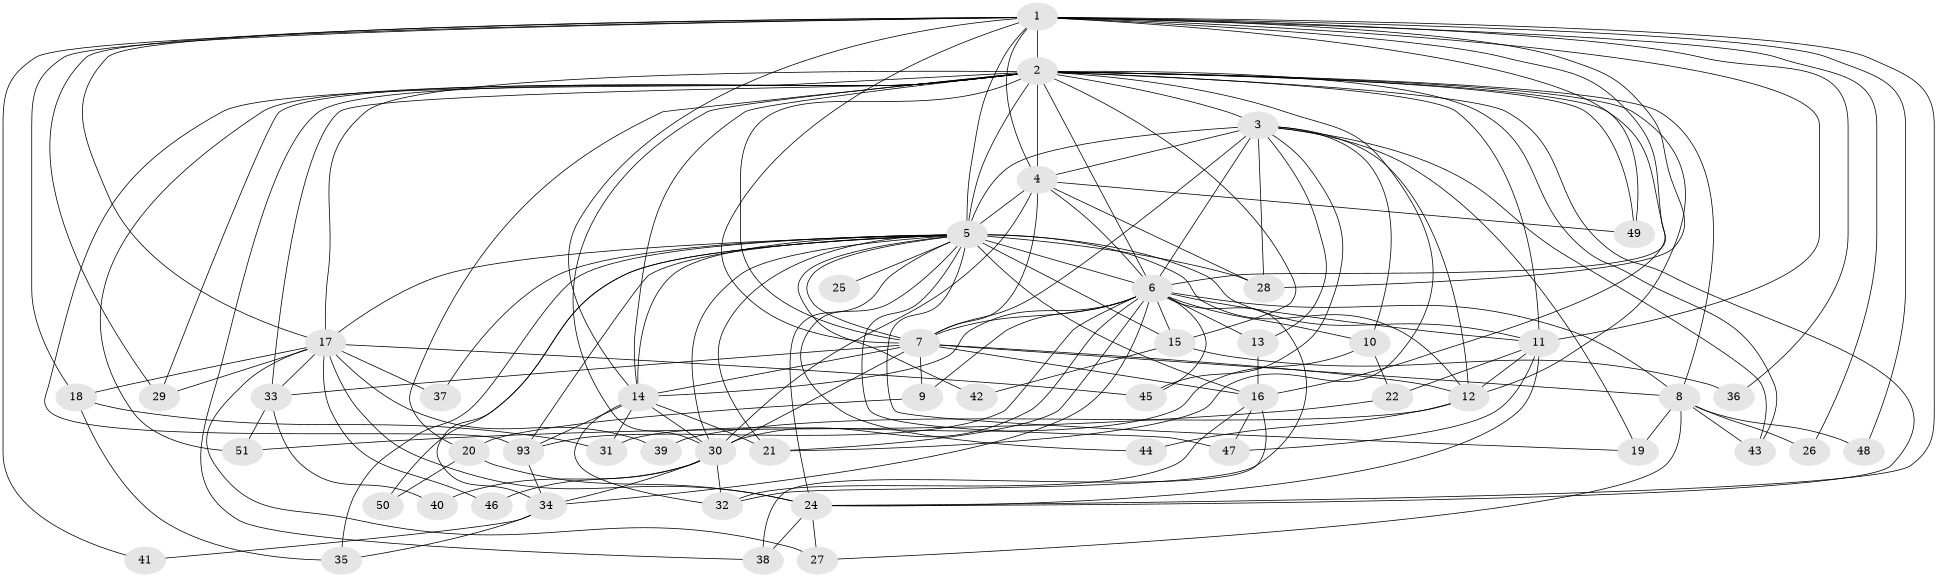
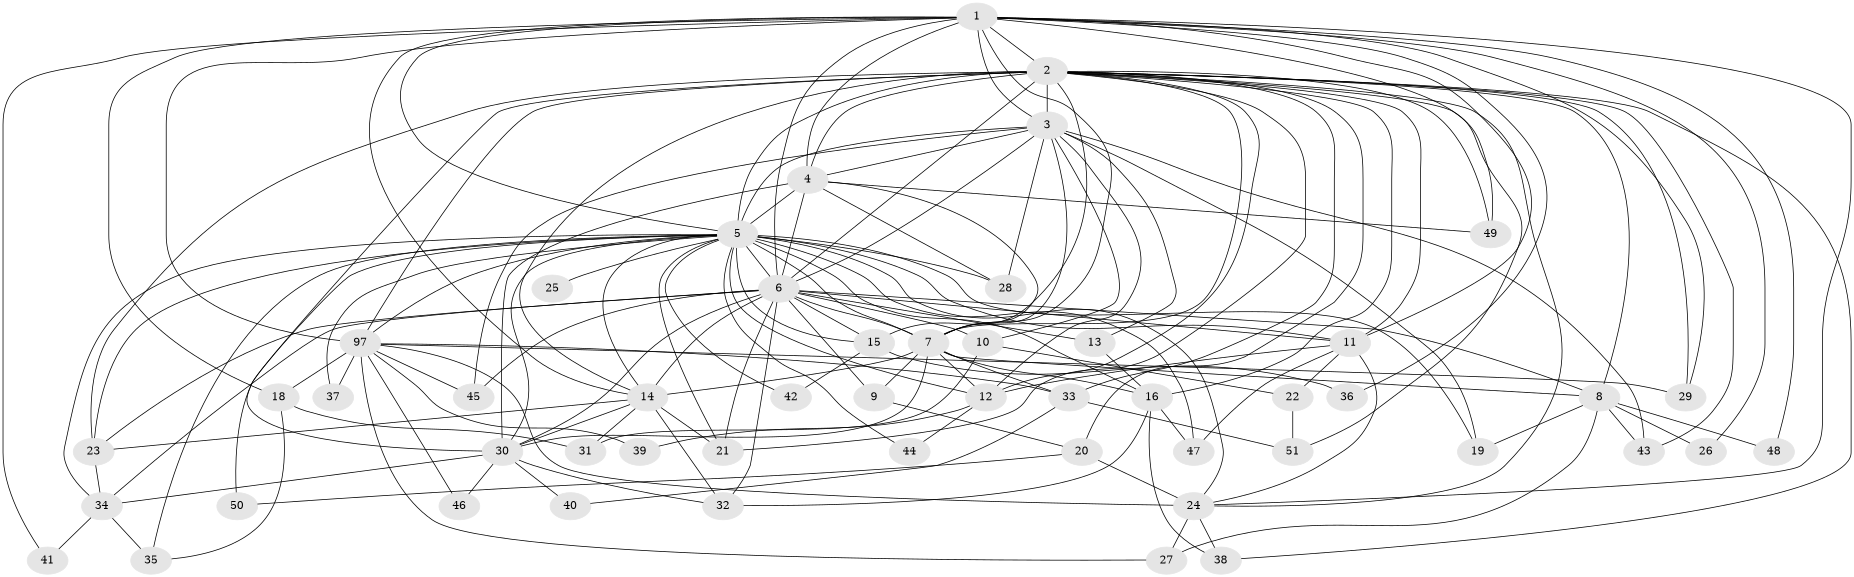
edge "1" -- "28": now "1" -- "3"
node "17": label "17" -> "97"
node "93": label "93" -> "23"
